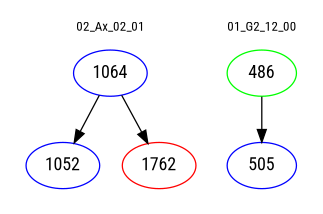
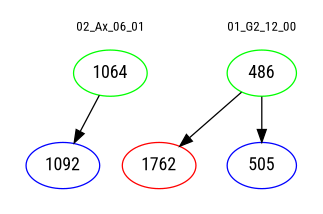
cluster "02_Ax_02_01": label "02_Ax_02_01" -> "02_Ax_06_01"
node "1064": color blue -> green
edge "1064" -> "1762": now "486" -> "1762"
node "1052": label "1052" -> "1092"
